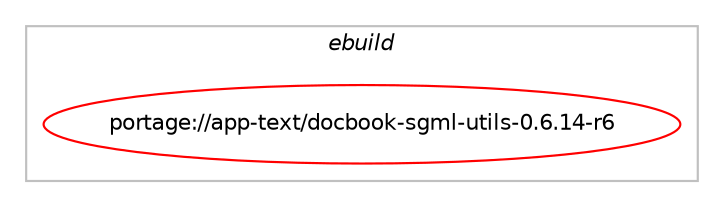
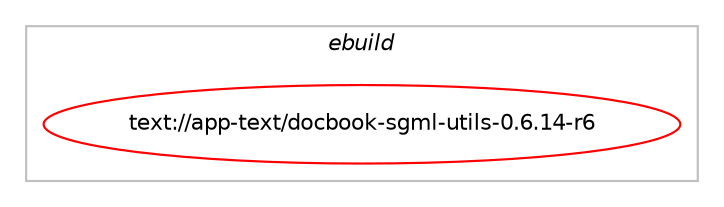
node "portage://app-text/docbook-sgml-utils-0.6.14-r6": label "portage://app-text/docbook-sgml-utils-0.6.14-r6" -> "text://app-text/docbook-sgml-utils-0.6.14-r6"
